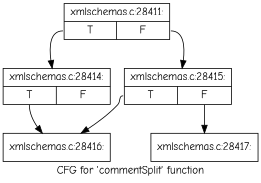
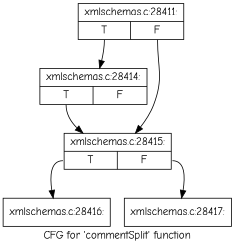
edge "xmlschemas.c:28414:" -> "xmlschemas.c:28416:": now "xmlschemas.c:28414:" -> "xmlschemas.c:28415:"
